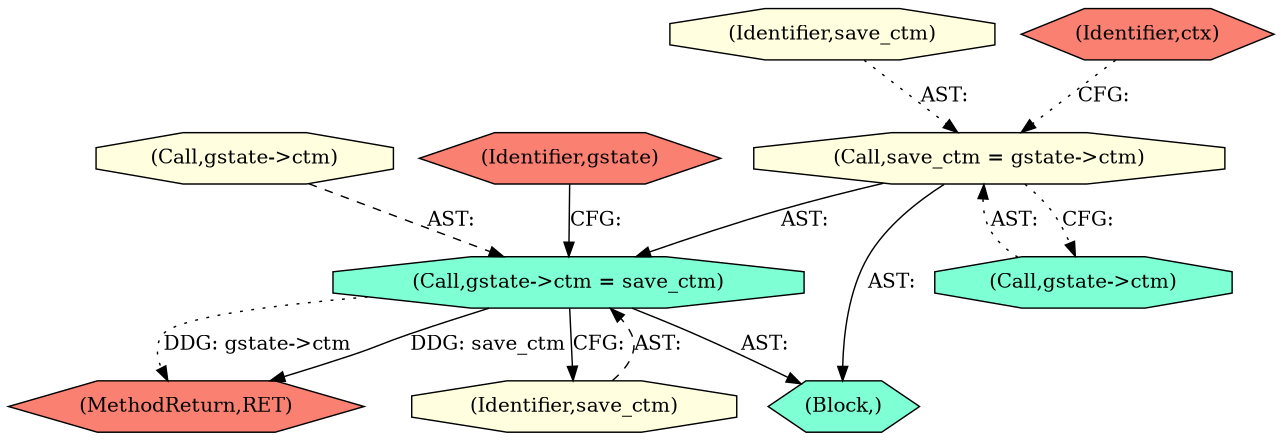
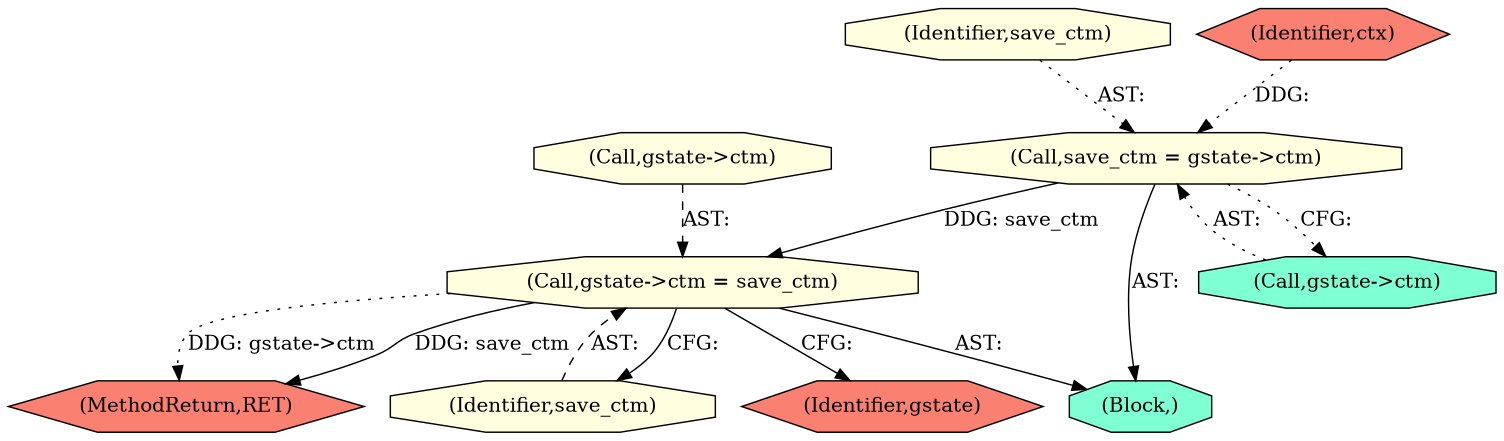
edge "(Identifier,ctx)" -> "(Call,save_ctm = gstate->ctm)": label "CFG: " -> "DDG: "
edge "(Identifier,gstate)" -> "(Call,gstate->ctm = save_ctm)": reversed
edge "(Call,save_ctm = gstate->ctm)" -> "(Call,gstate->ctm = save_ctm)": label "AST: " -> "DDG: save_ctm"
node "(Call,gstate->ctm = save_ctm)": fillcolor aquamarine -> lightyellow
node "(Block,)": shape hexagon -> octagon
